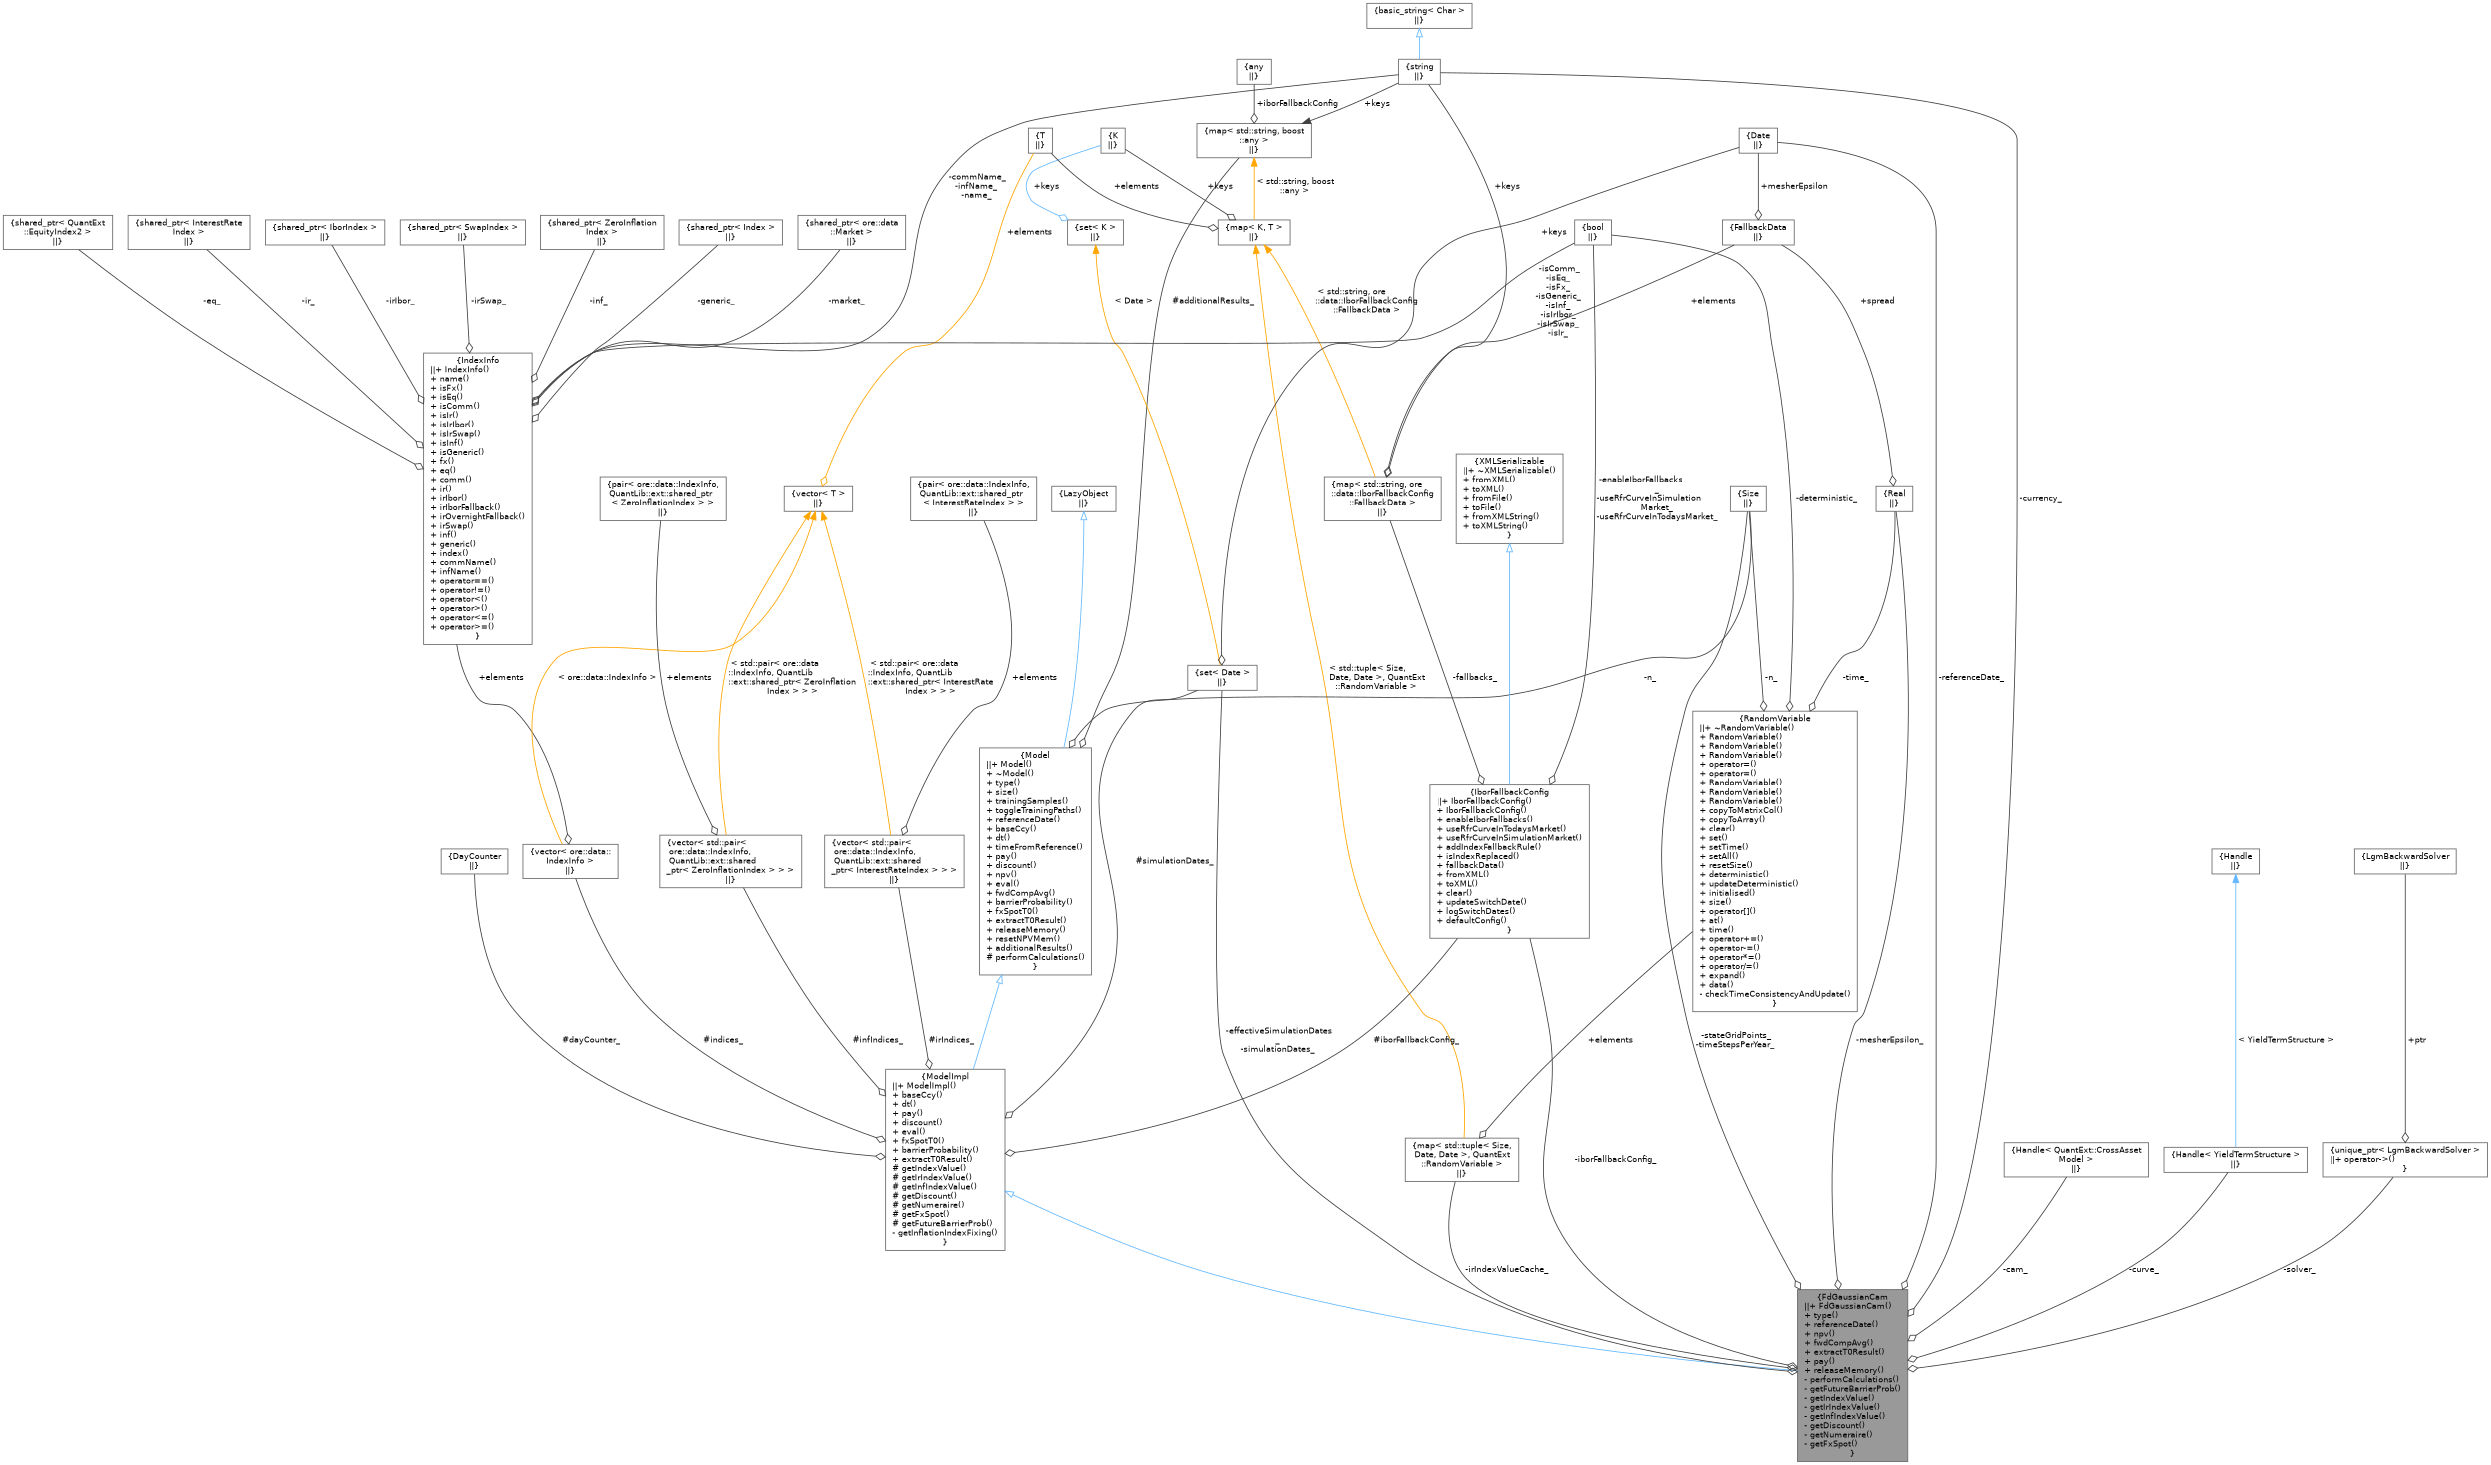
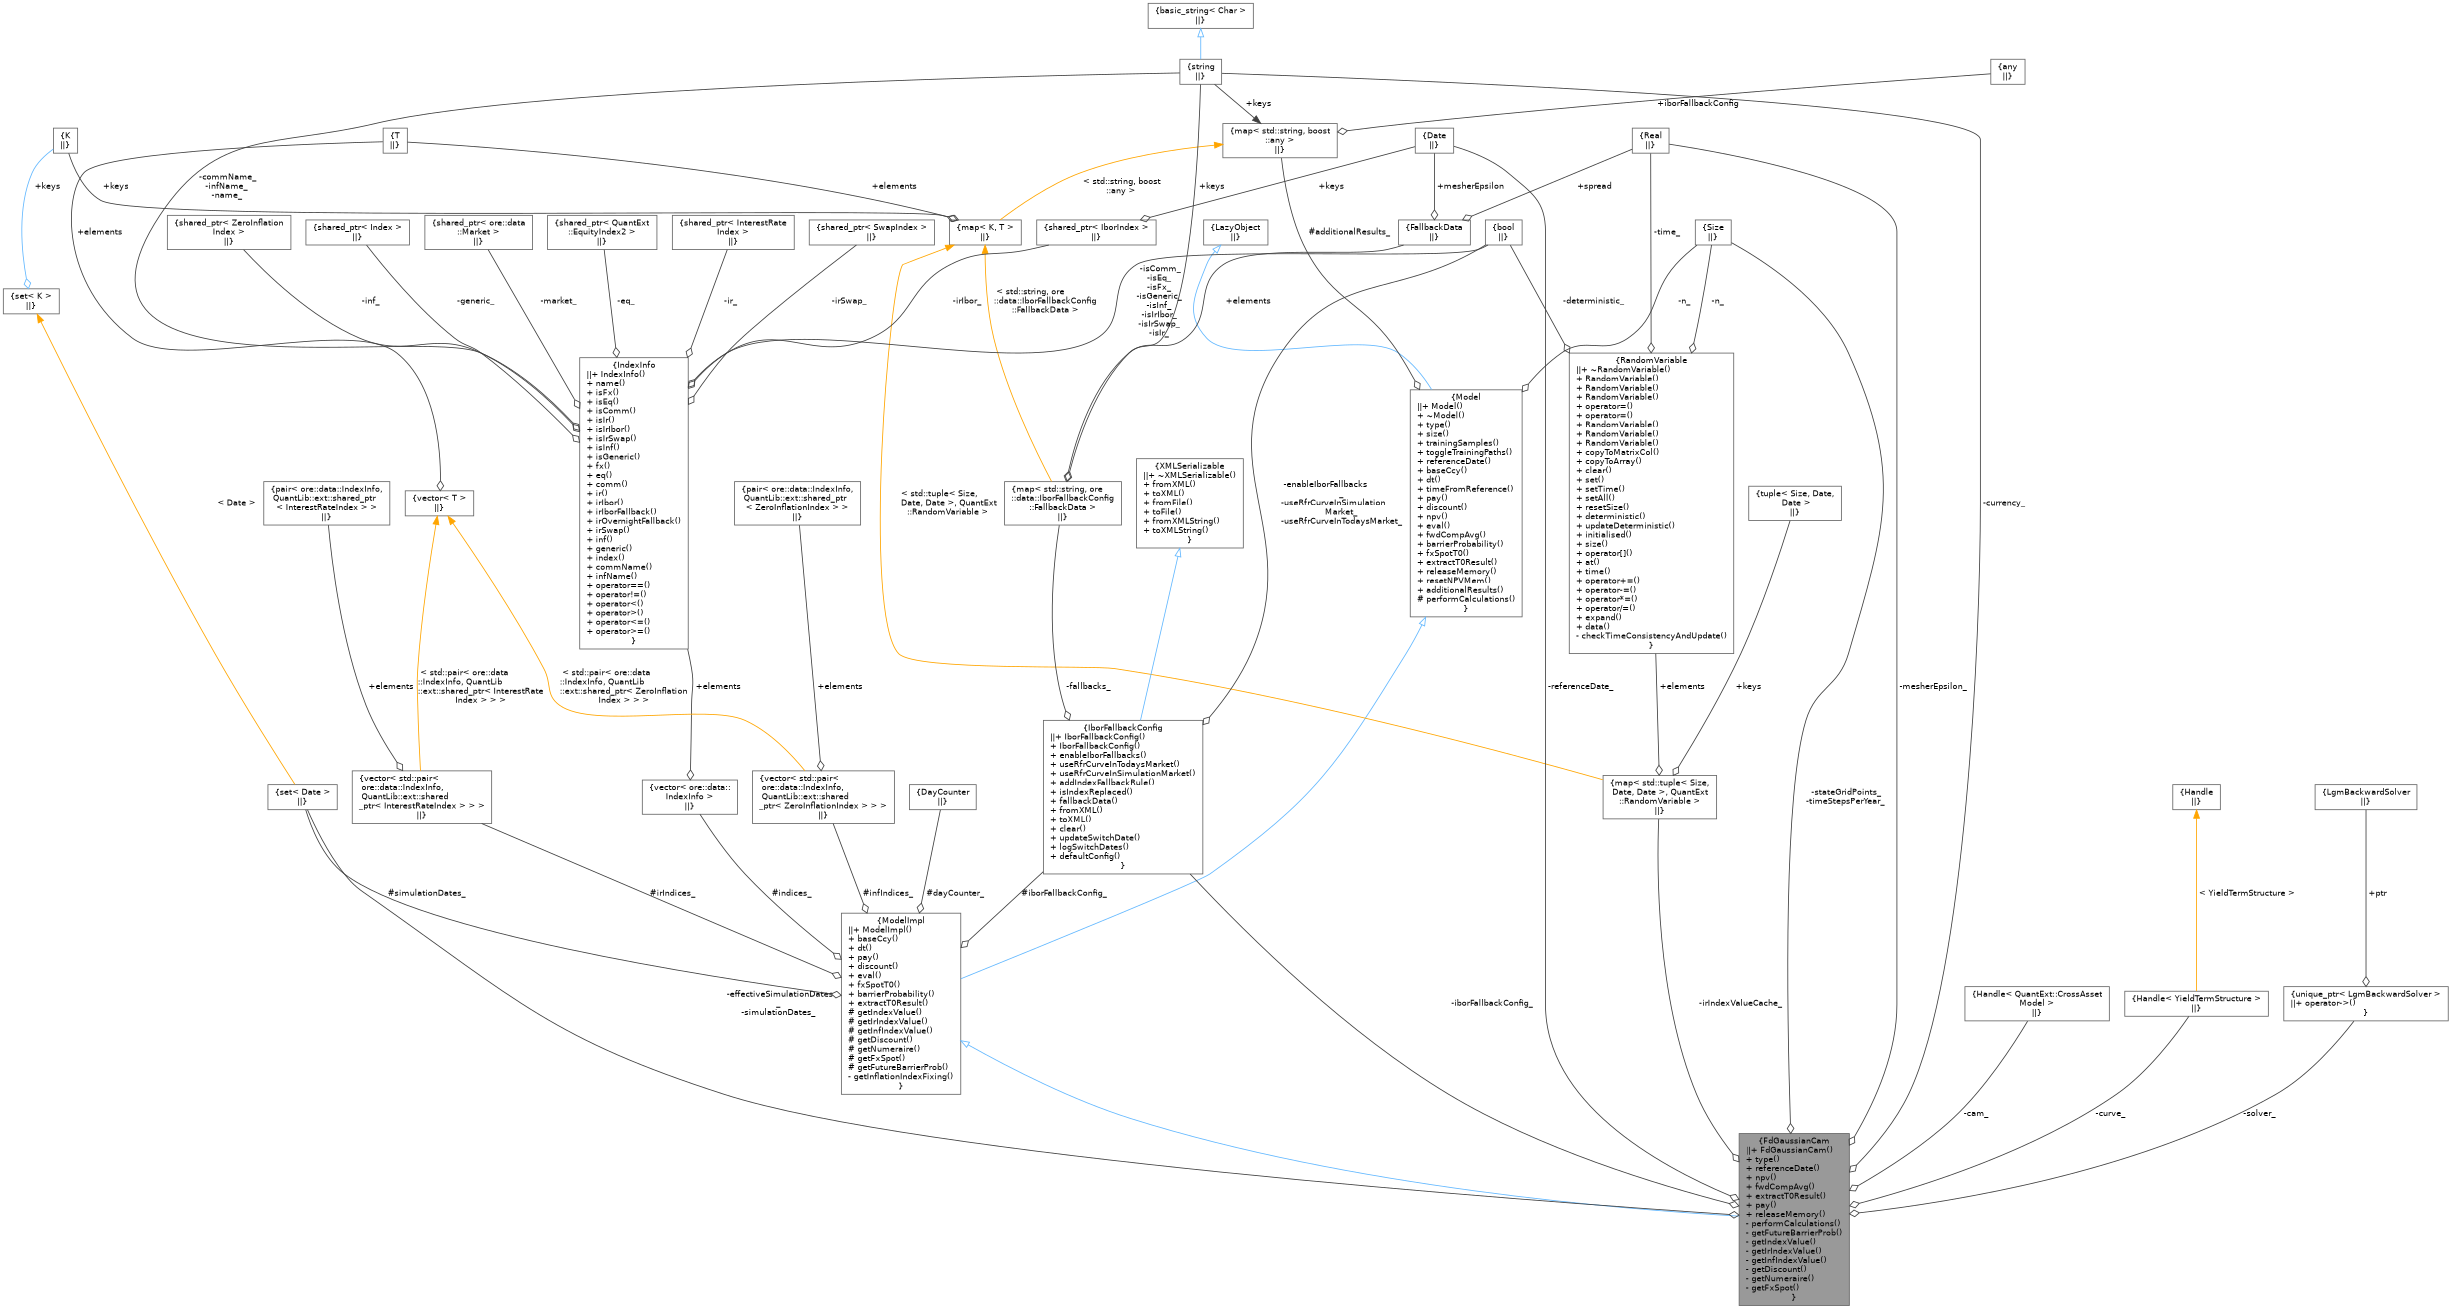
edge "{Date ||}" -> "{set< Date > ||}": now "{Date ||}" -> "{shared_ptr< IborIndex > ||}"
edge "{T ||}" -> "{vector< T > ||}": color orange -> grey25
edge "{FallbackData ||}" -> "{Real ||}": reversed
node "{tuple< Size, Date, Date > ||}": added
edge "{vector< ore::data:: IndexInfo > ||}" -> "{vector< T > ||}": removed, label "< ore::data::IndexInfo >"
edge "{Handle< YieldTermStructure > ||}" -> "{Handle ||}": color steelblue1 -> orange
